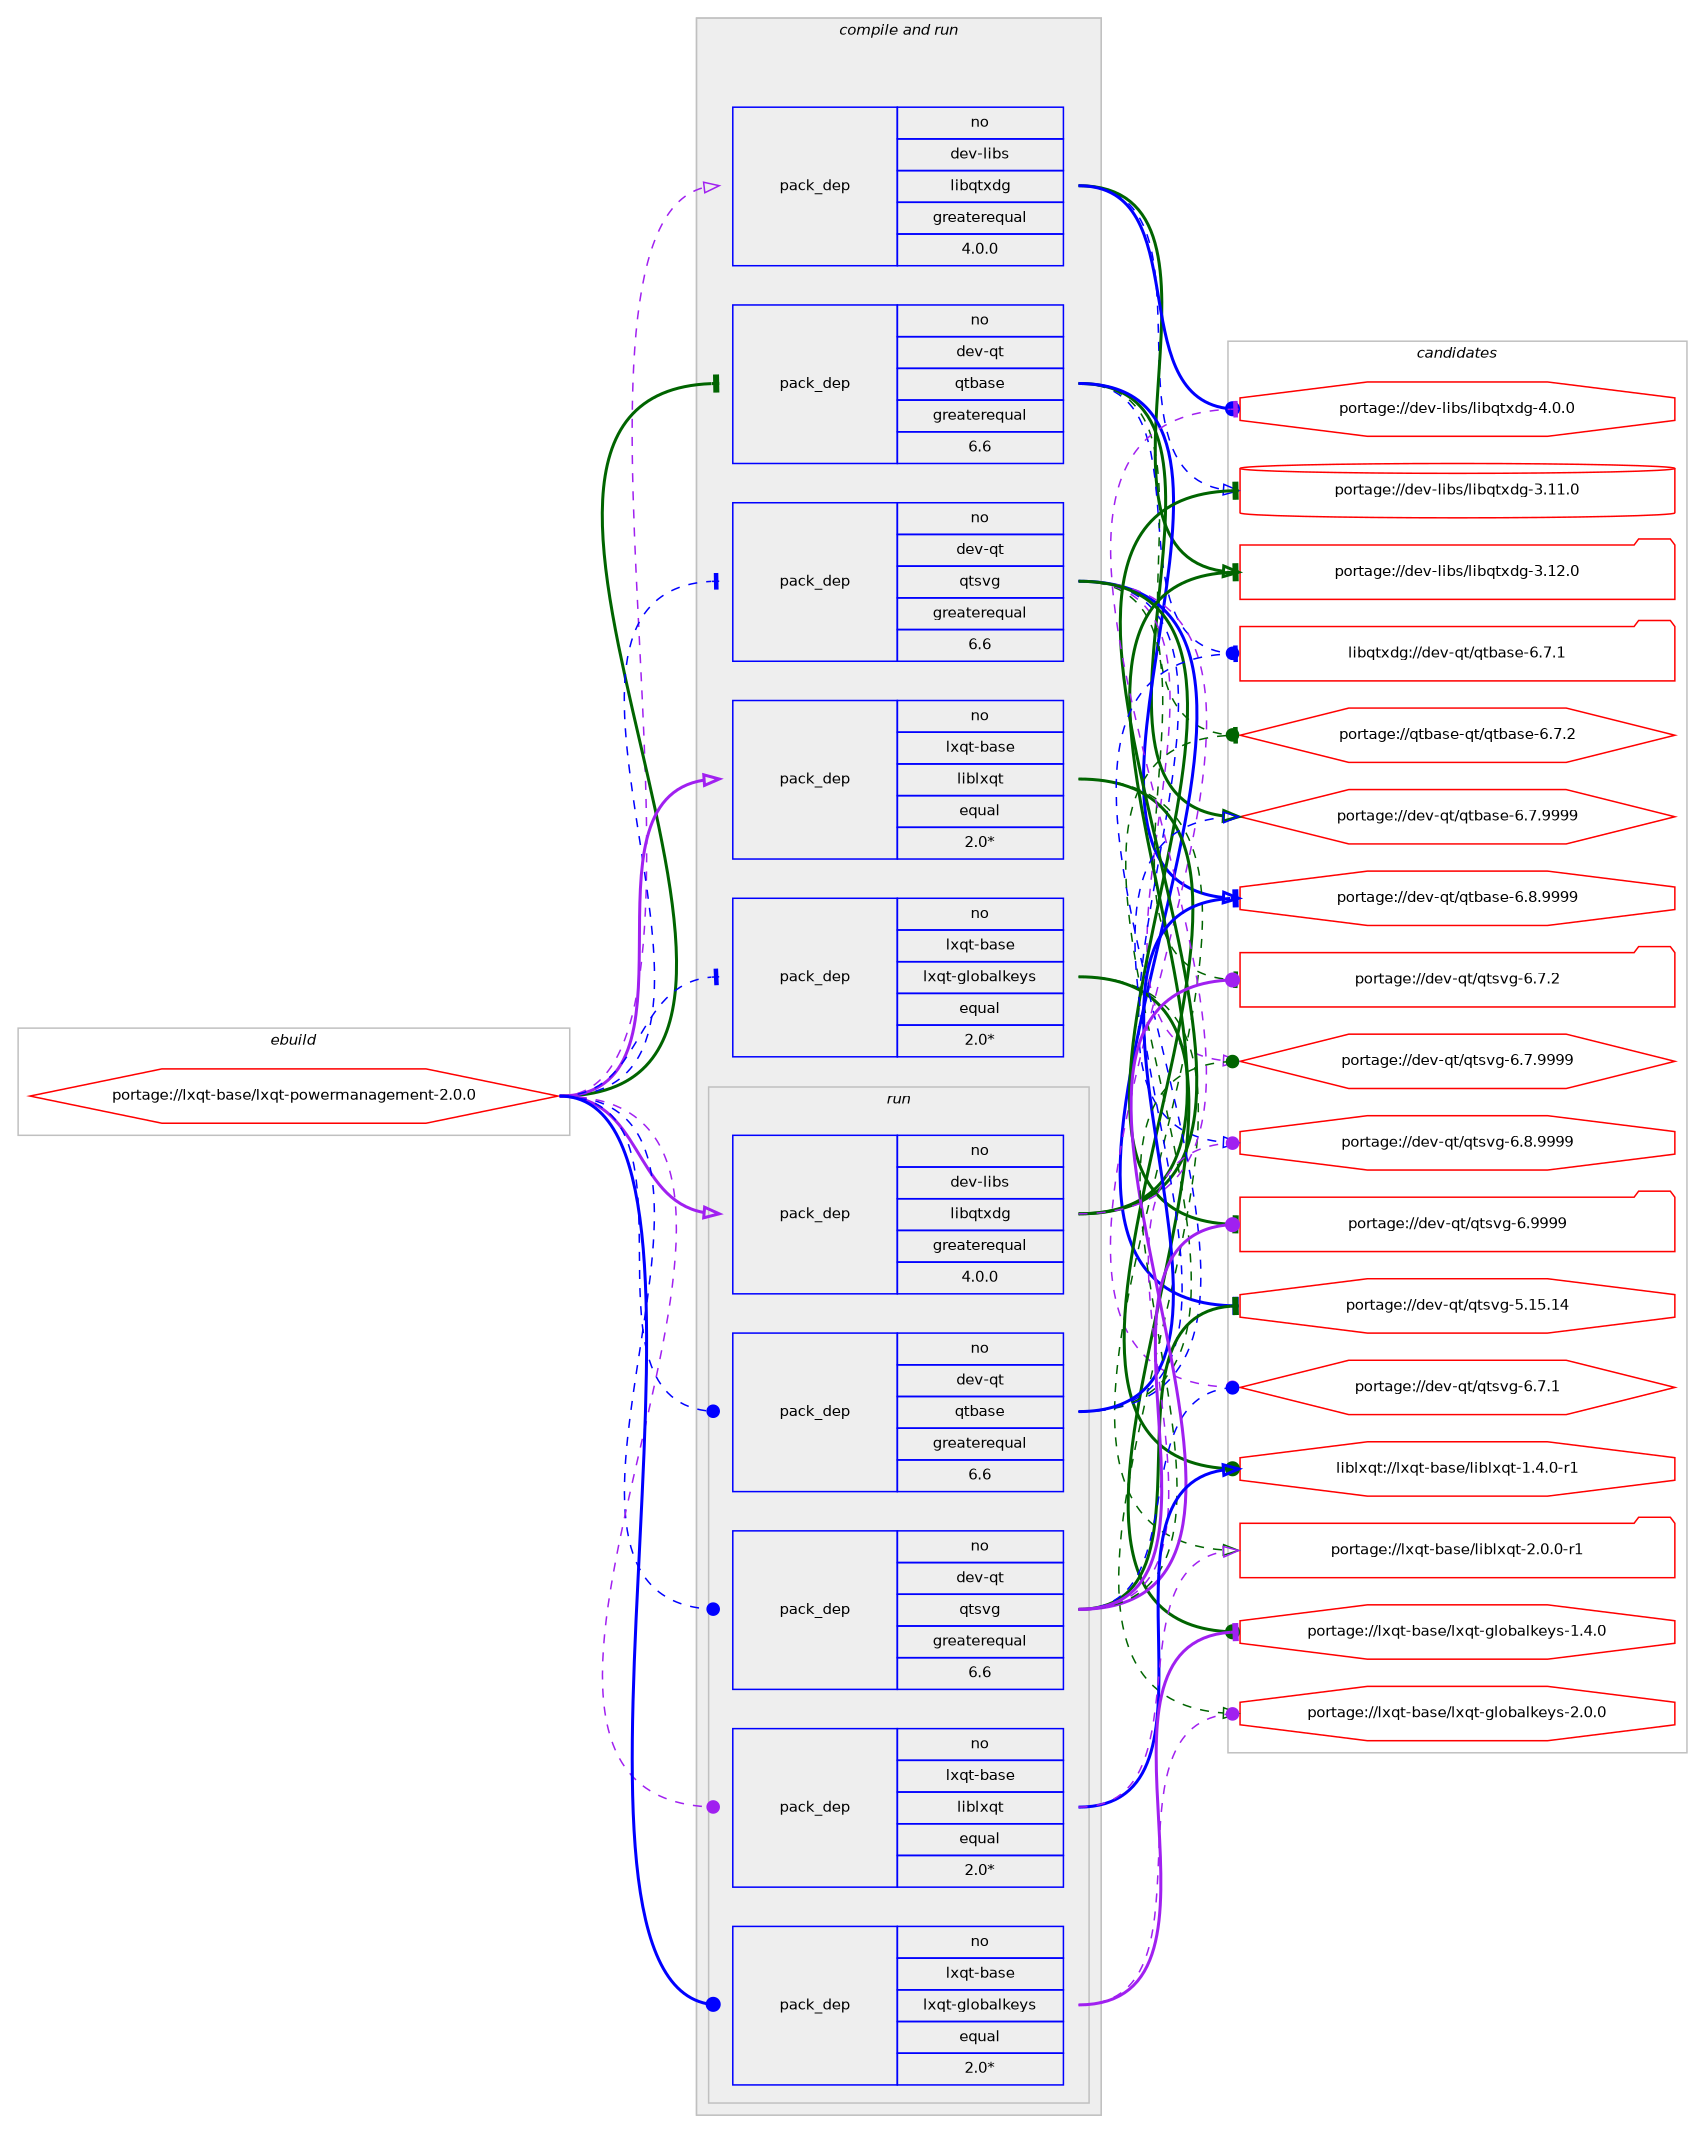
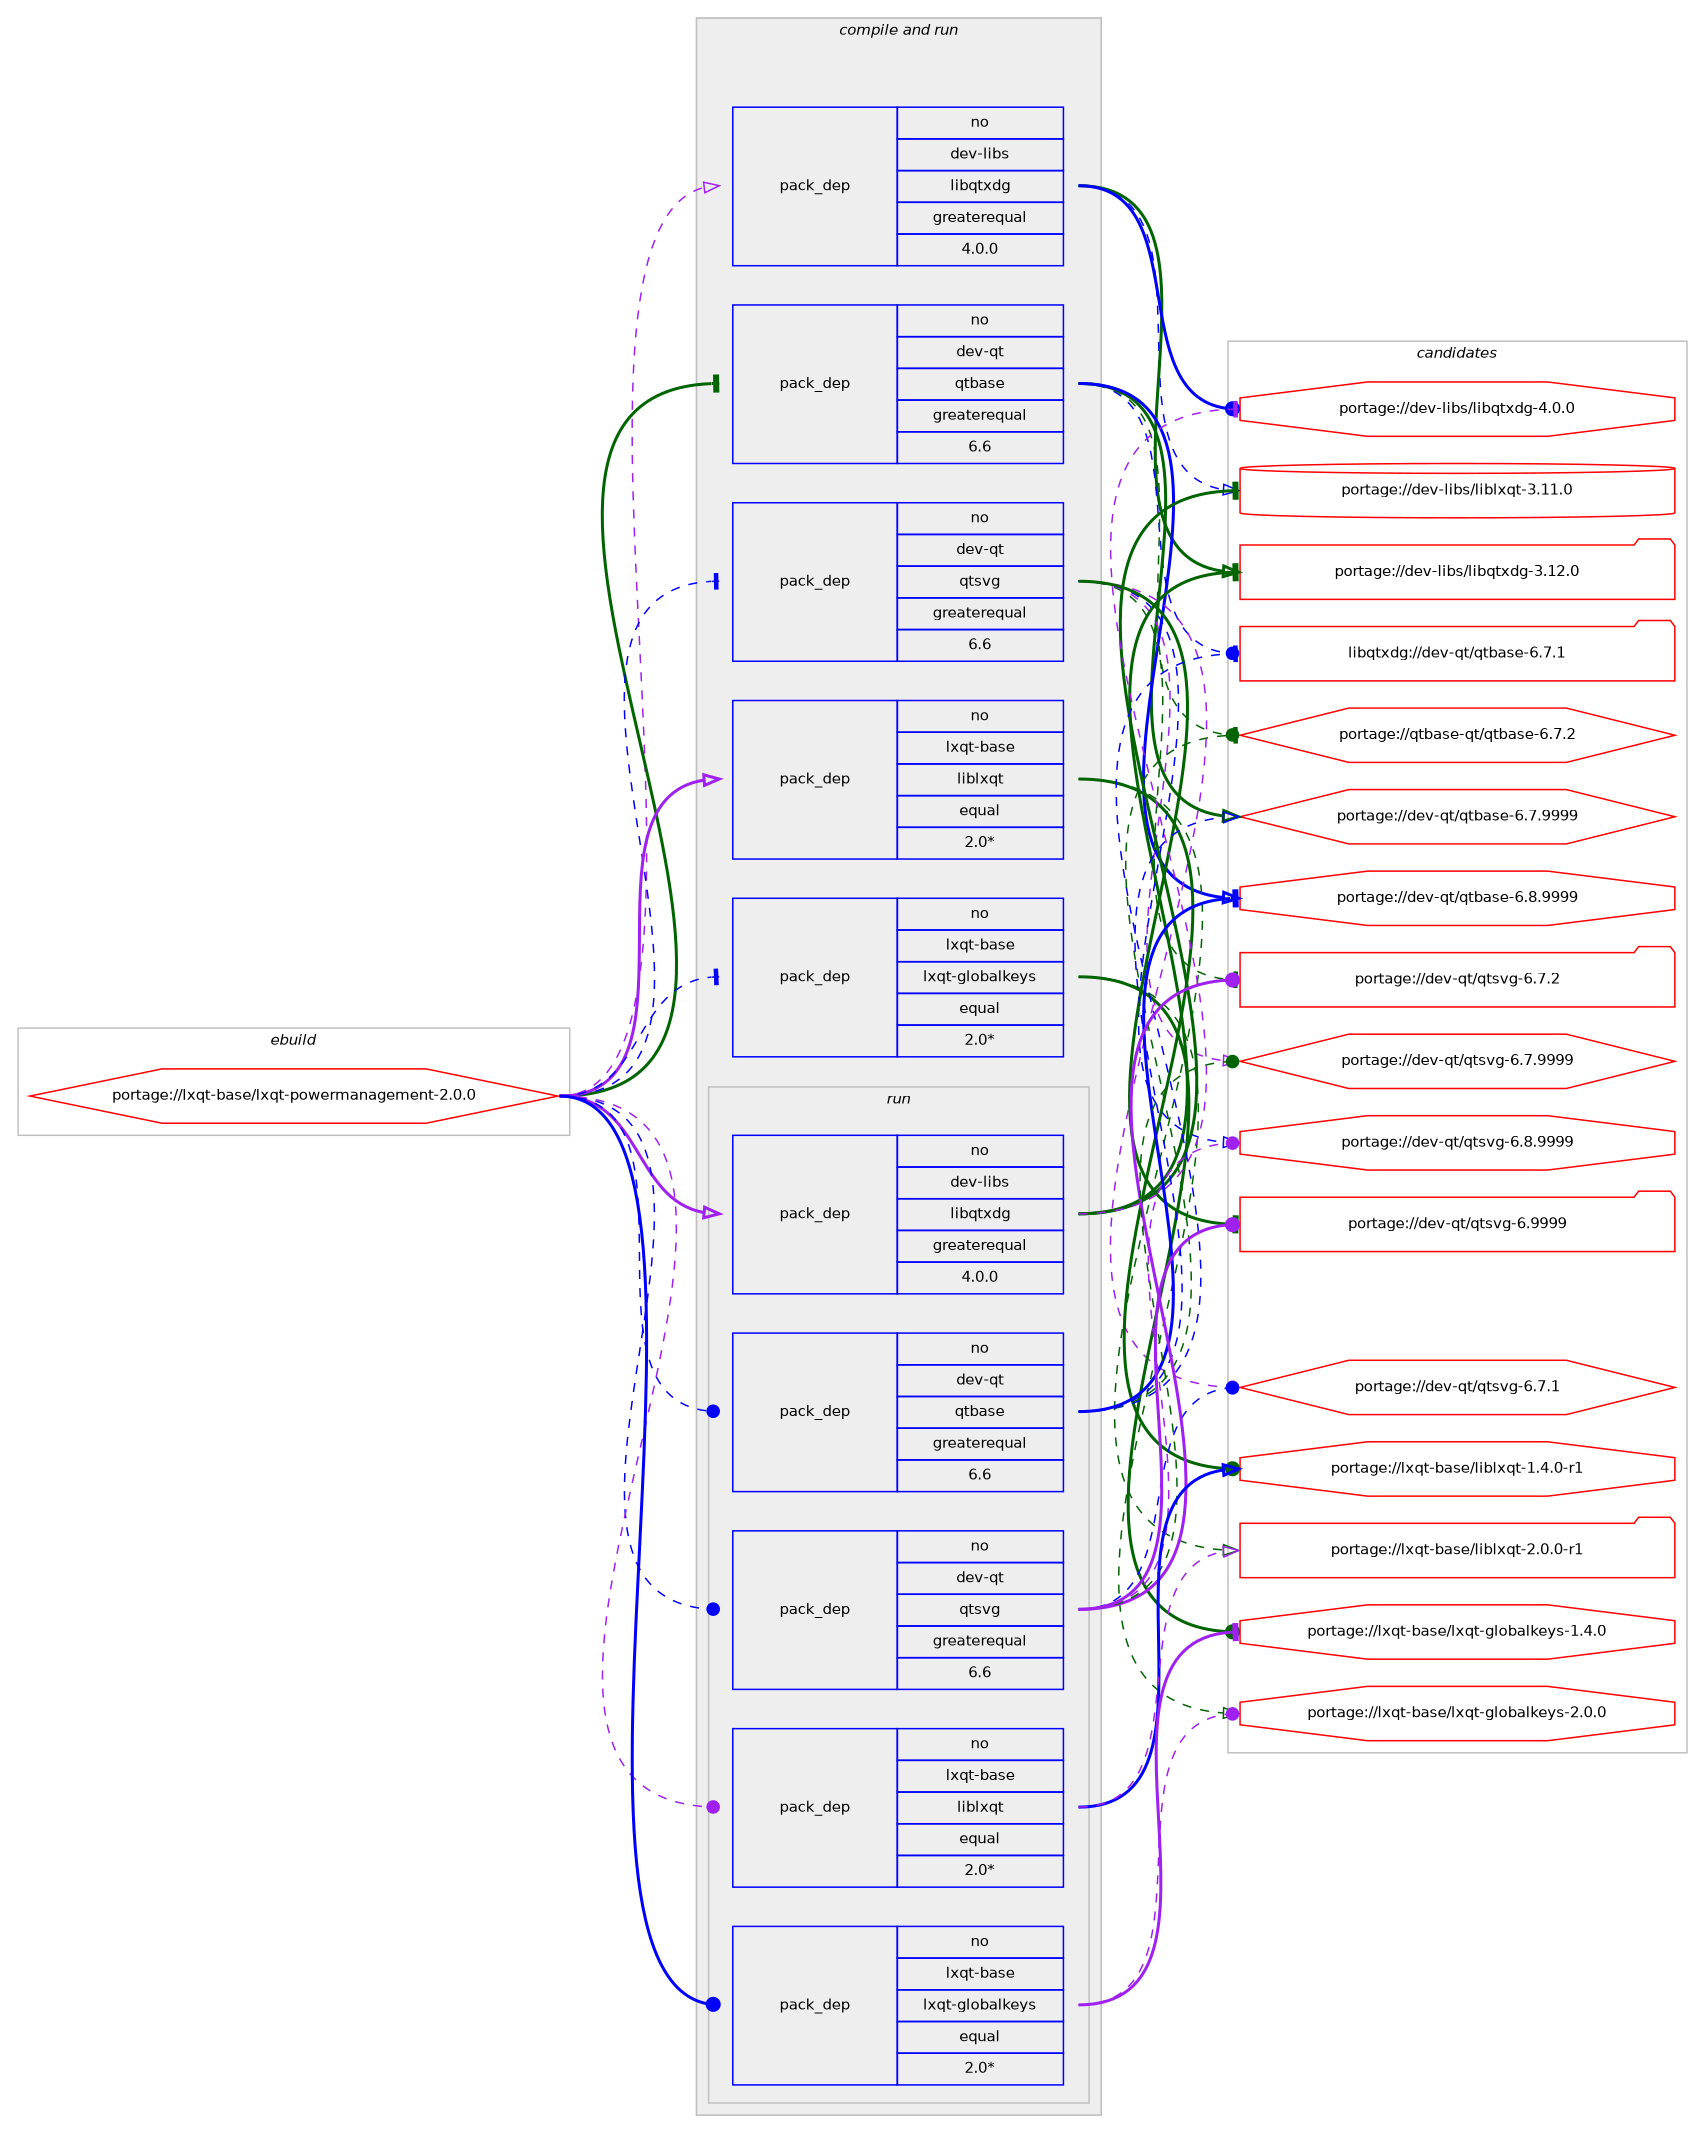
node "portage://dev-libs/libqtxdg-3.11.0": label "portage://dev-libs/libqtxdg-3.11.0" -> "portage://dev-libs/liblxqt-3.11.0"
node "portage://dev-qt/qtsvg-5.15.14": removed
node "liblxqt://lxqt-base/liblxqt-1.4.0-r1": label "liblxqt://lxqt-base/liblxqt-1.4.0-r1" -> "portage://lxqt-base/liblxqt-1.4.0-r1"
